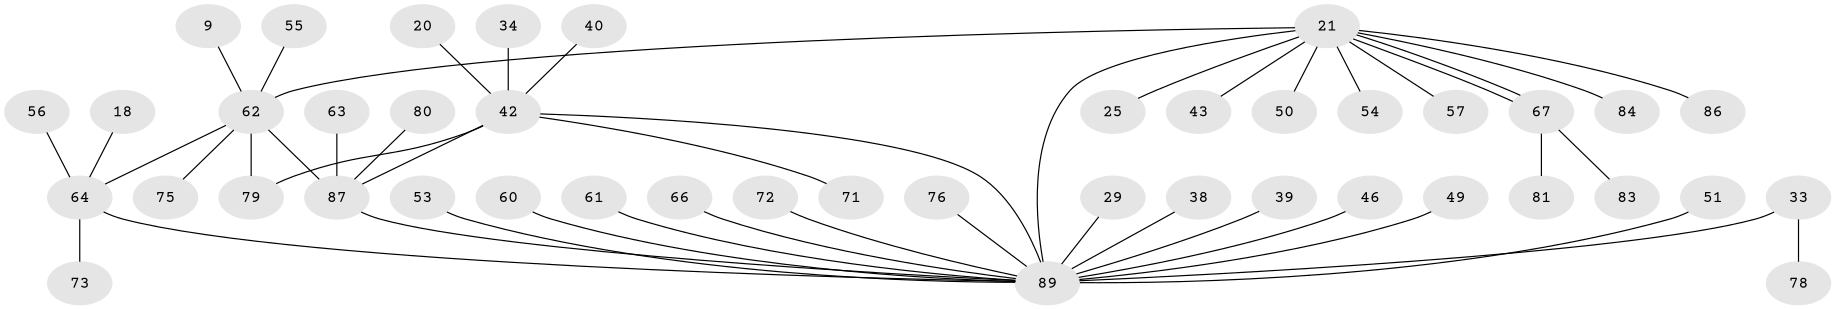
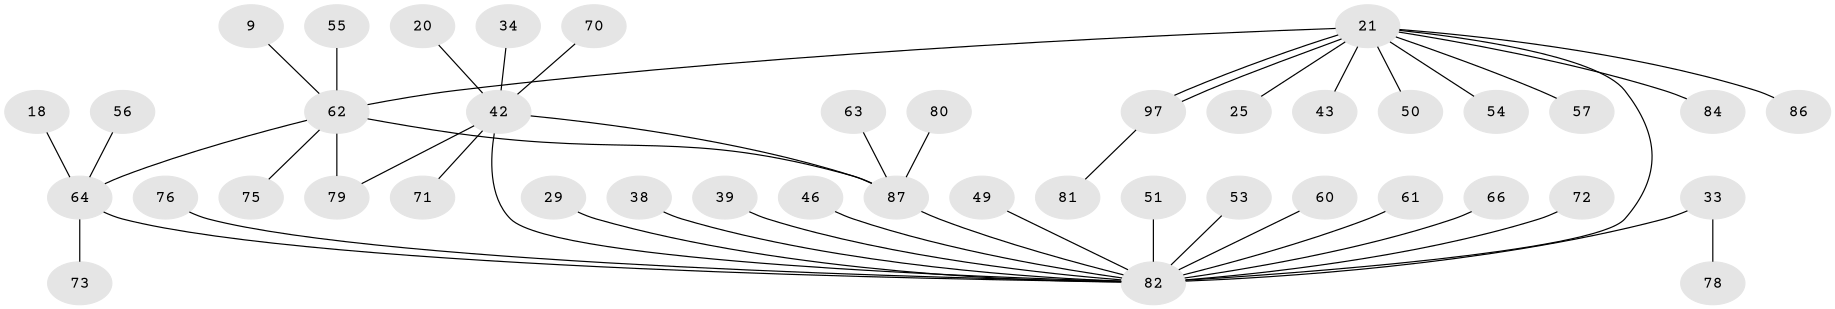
node "40": label "40" -> "70"
node "67": label "67" -> "97"
node "83": removed
node "89": label "89" -> "82"
